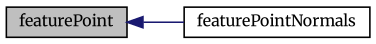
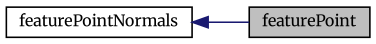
edge "featurePointNormals" -> "featurePoint": reversed
